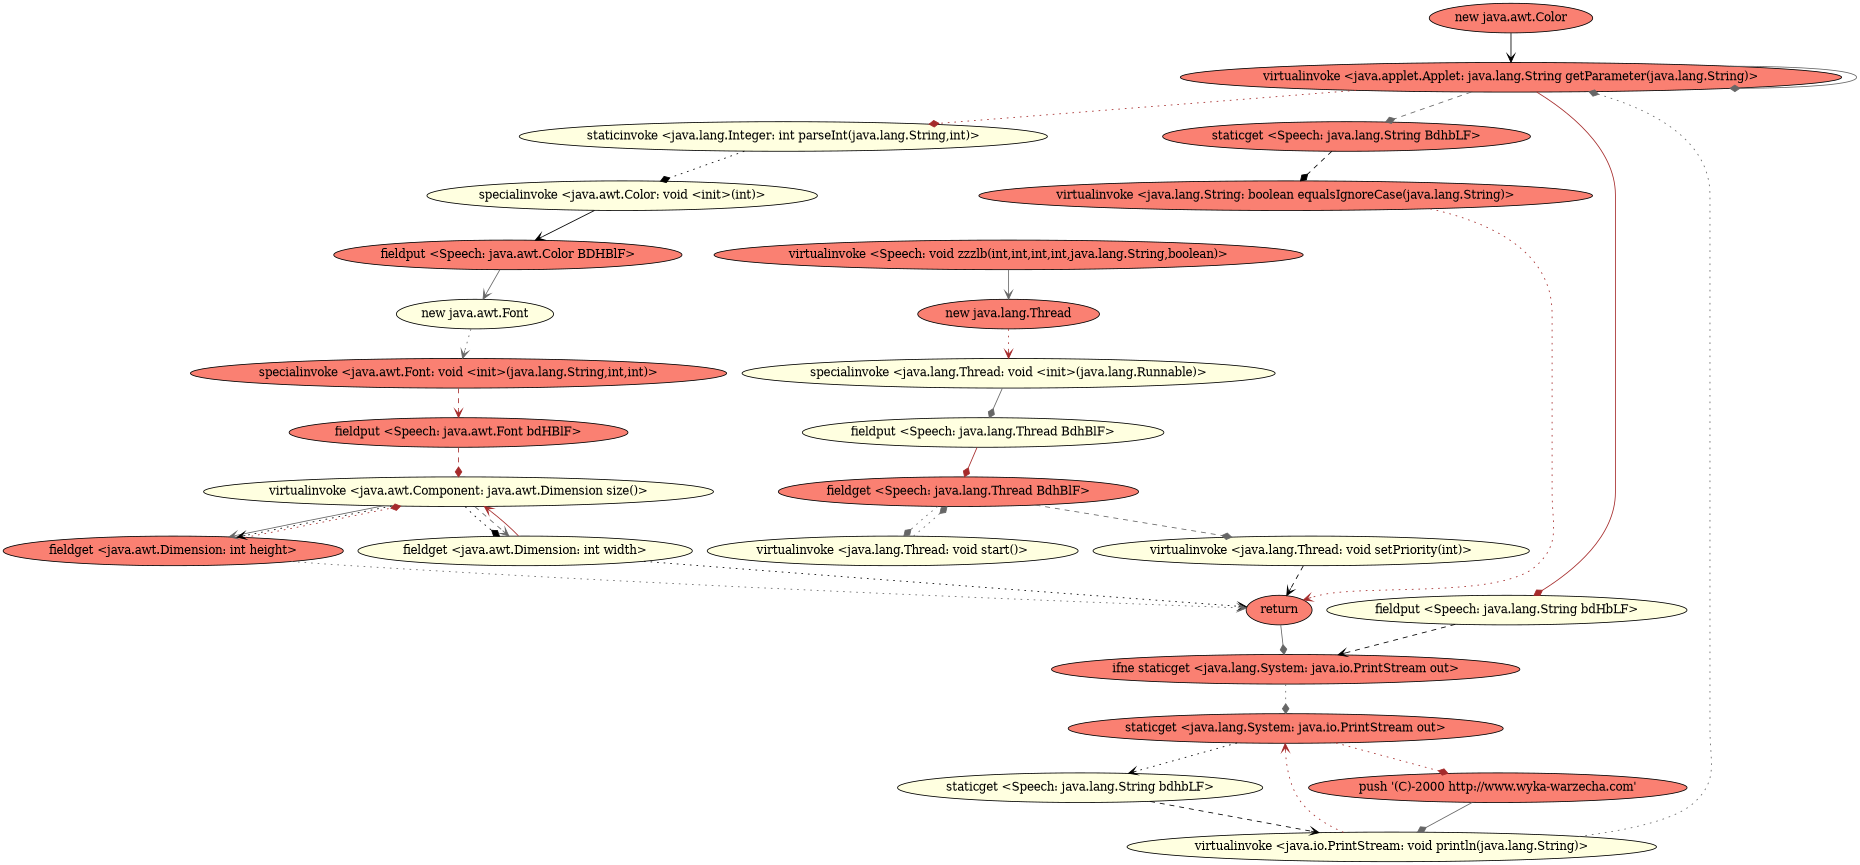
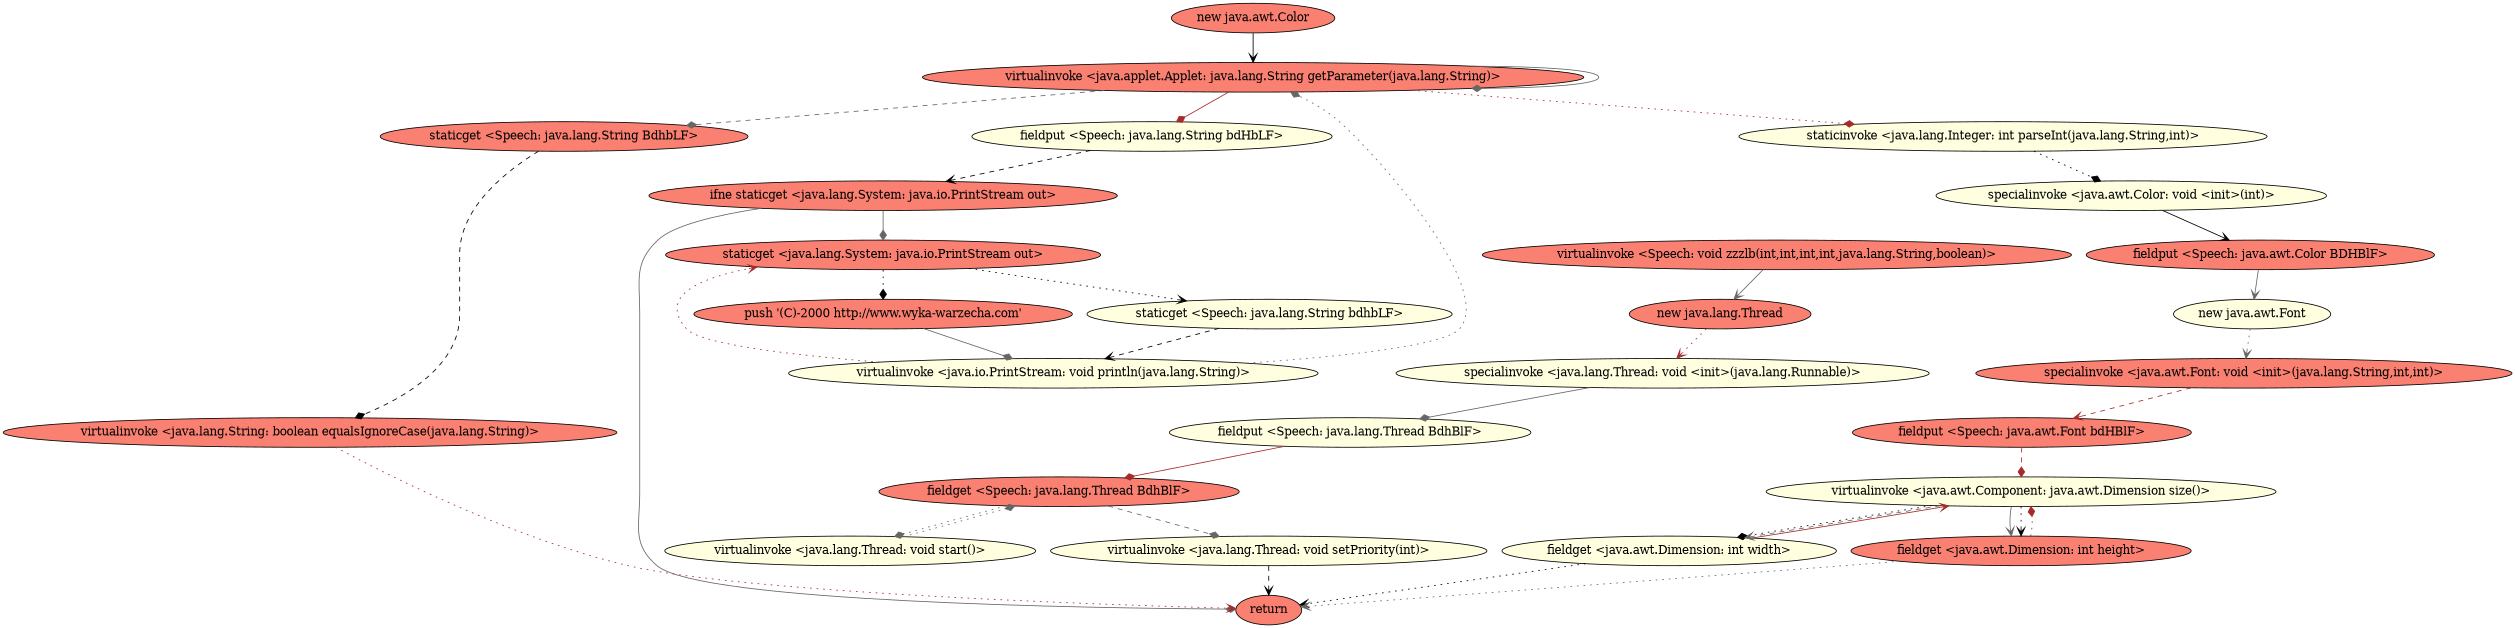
edge "return" -> "ifne staticget <java.lang.System: java.io.PrintStream out>": reversed
edge "ifne staticget <java.lang.System: java.io.PrintStream out>" -> "staticget <java.lang.System: java.io.PrintStream out>": style dotted -> solid
edge "staticget <java.lang.System: java.io.PrintStream out>" -> "push '(C)-2000 http://www.wyka-warzecha.com'": color brown -> black
